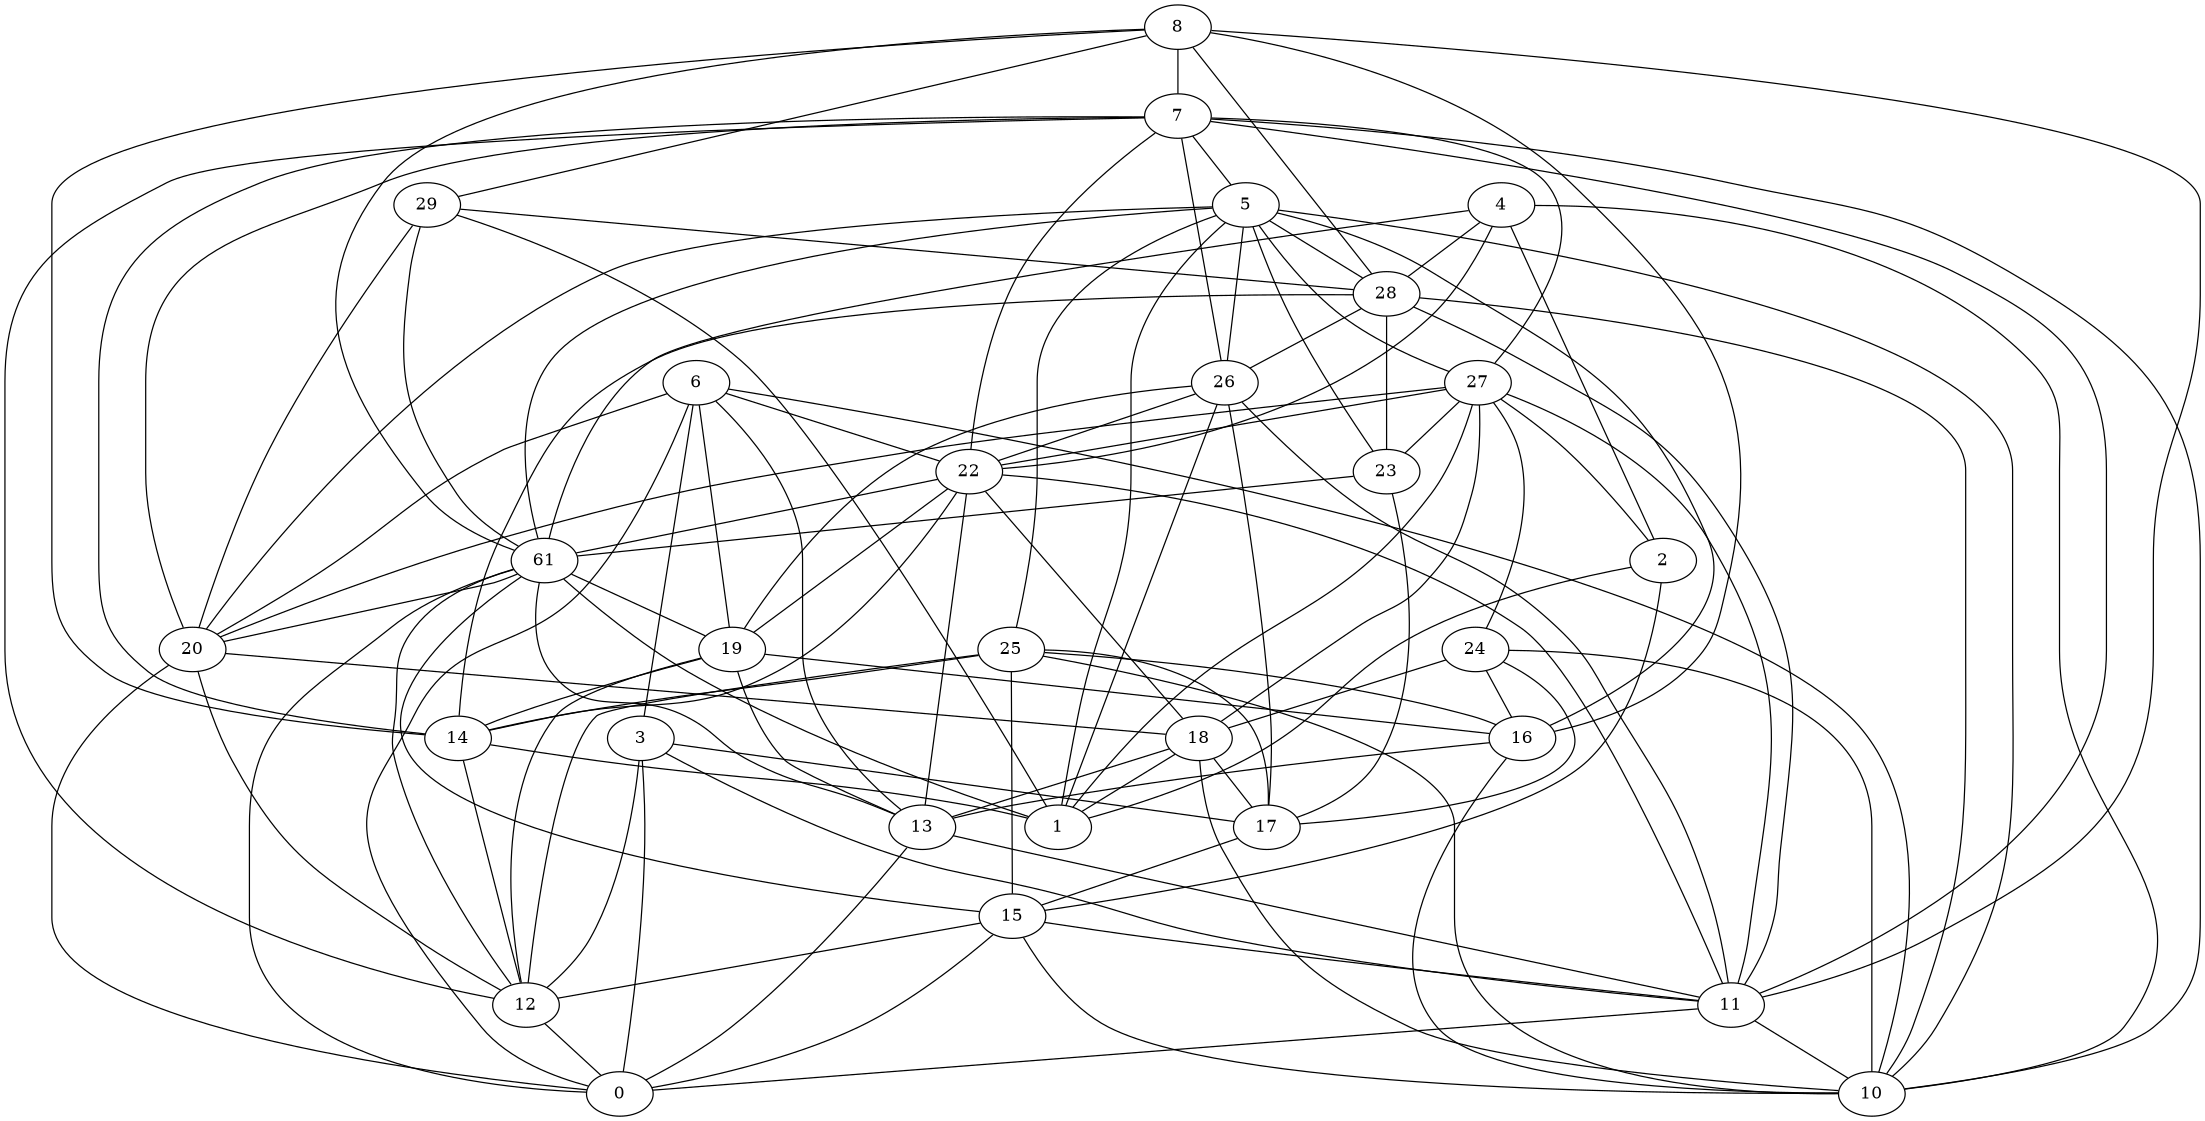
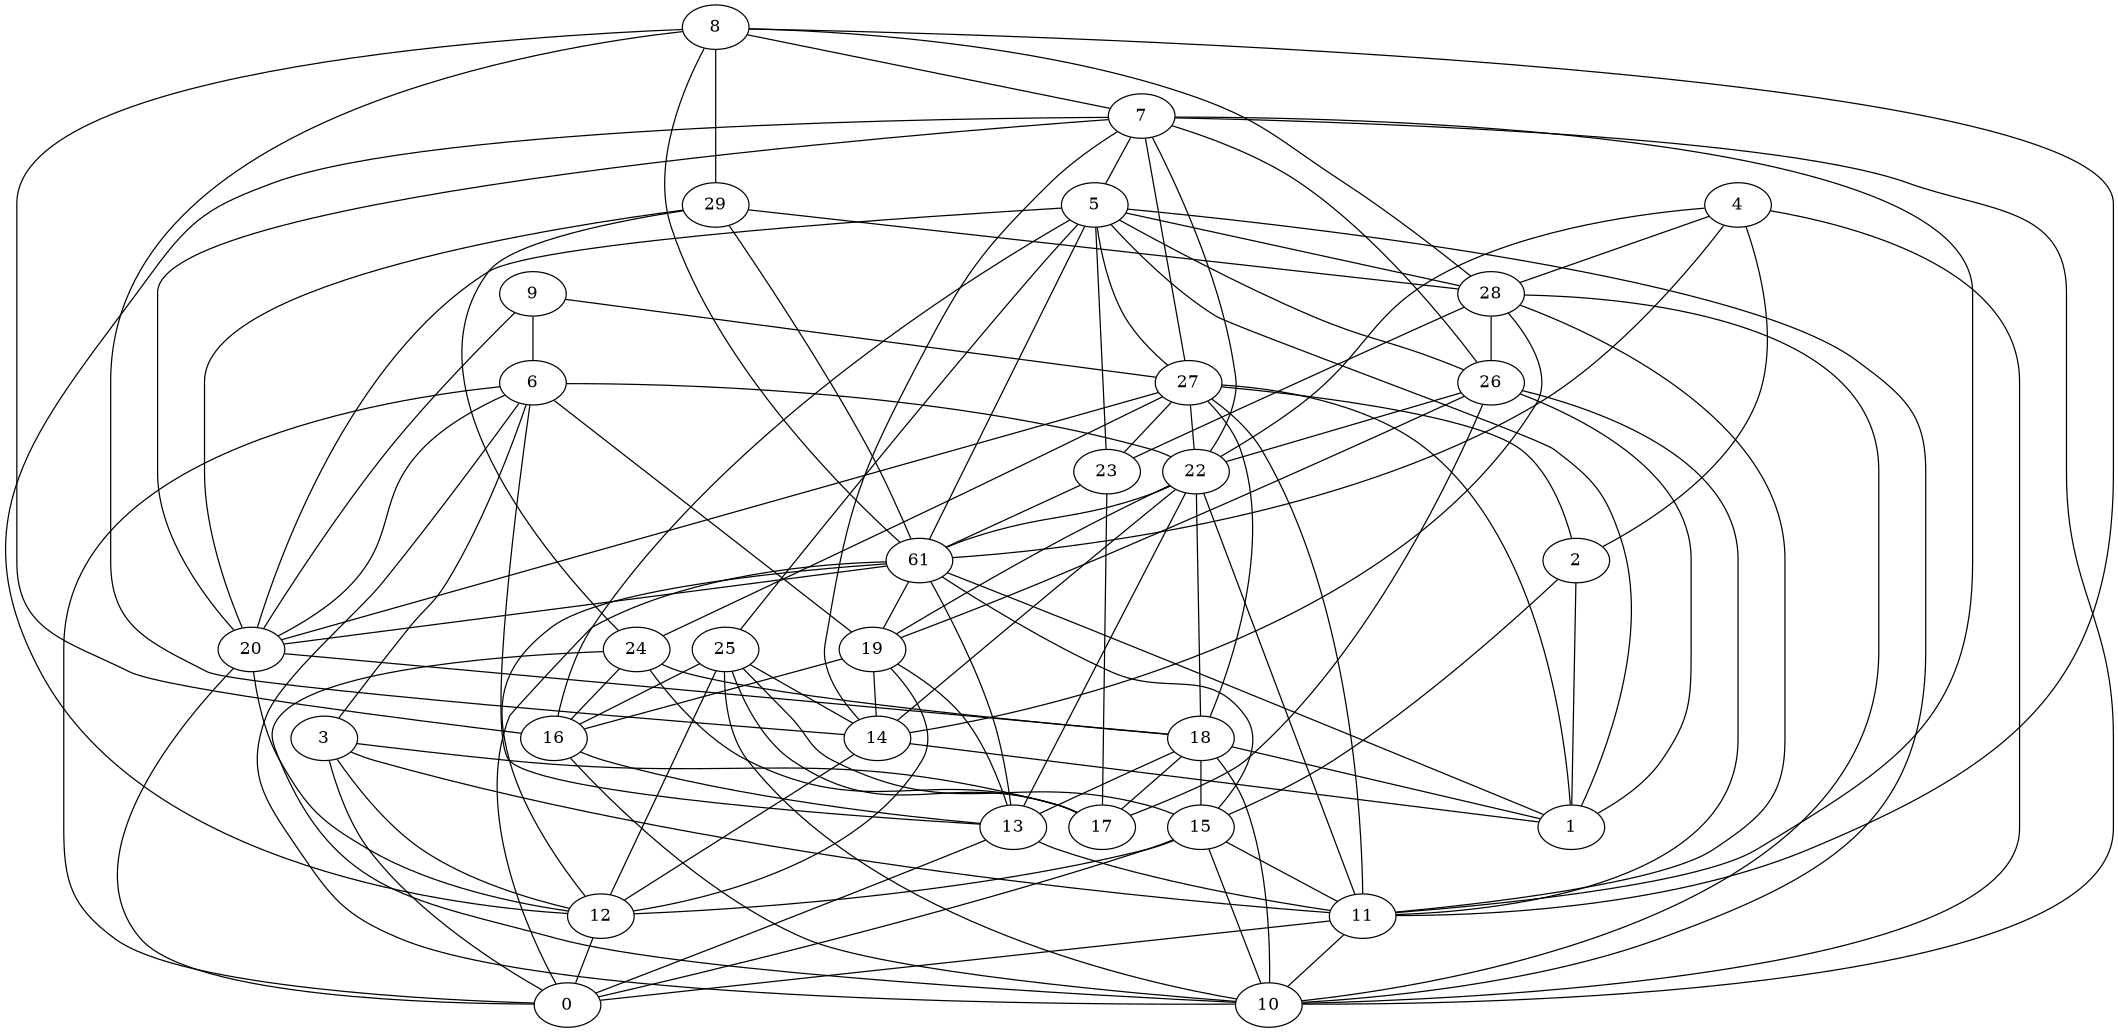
node "9": added
edge "29" -- "1": now "29" -- "24"
edge "17" -- "15": now "18" -- "15"
